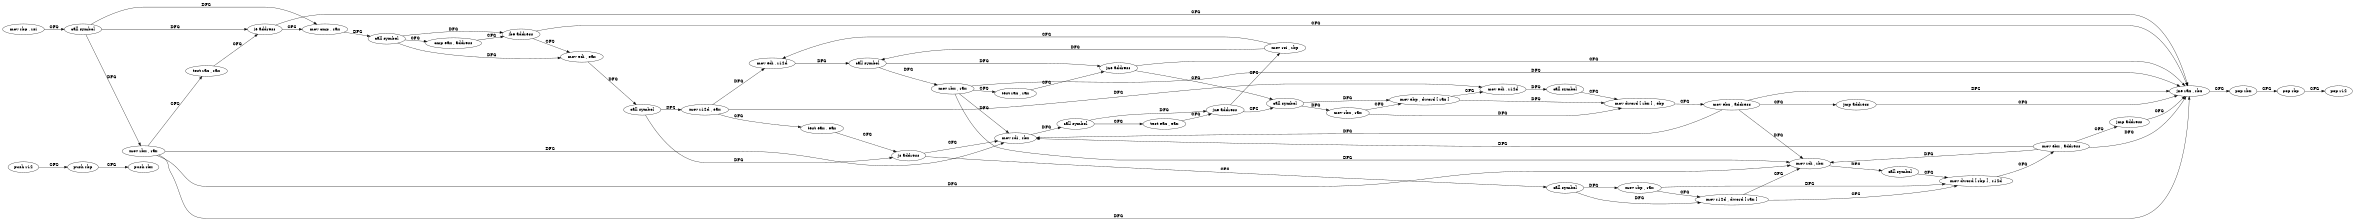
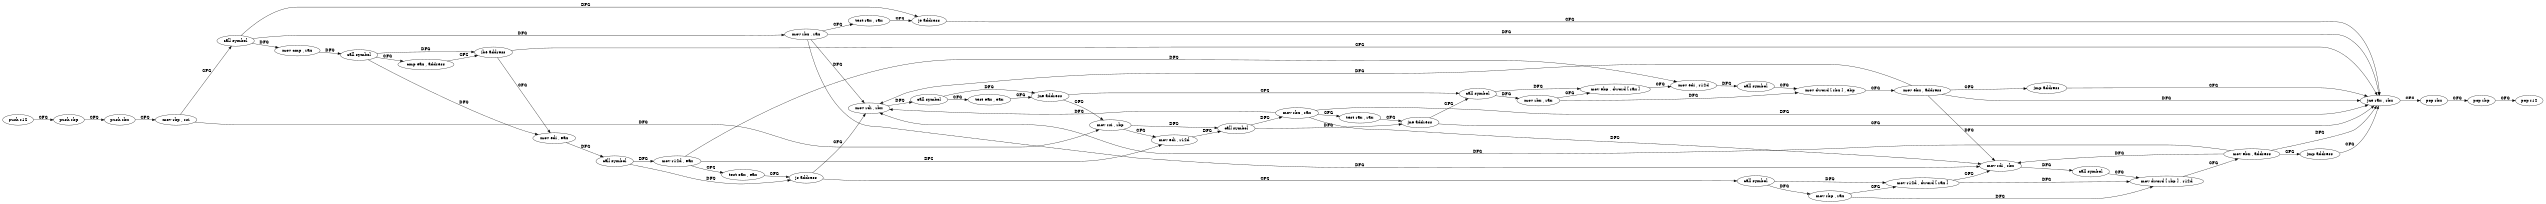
edge "je address" -> "mov cmp , rax": removed, label "CFG"
edge "mov ebp , dword [ rax ]" -> "mov dword [ rbx ] , ebp": removed, label "DFG"
edge "push rbx" -> "mov rbp , rsi": added, label "CFG"
edge "mov rbp , rsi" -> "mov rsi , rbp": added, label "DFG"
edge "mov r12d , dword [ rax ]" -> "mov dword [ rbp ] , r12d": label "CFG" -> "DFG"
